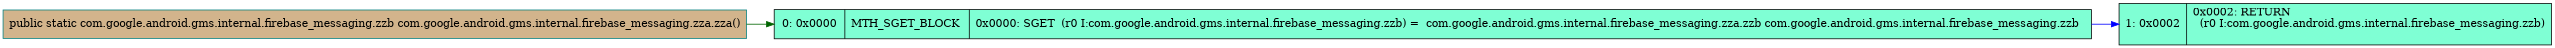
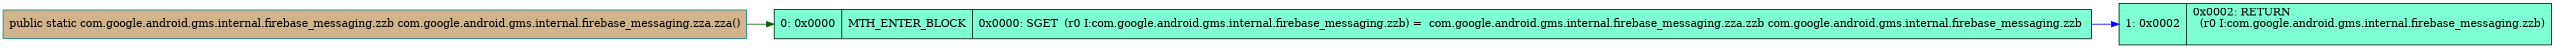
node "0: 0x0000": text "MTH_SGET_BLOCK" -> "MTH_ENTER_BLOCK"
